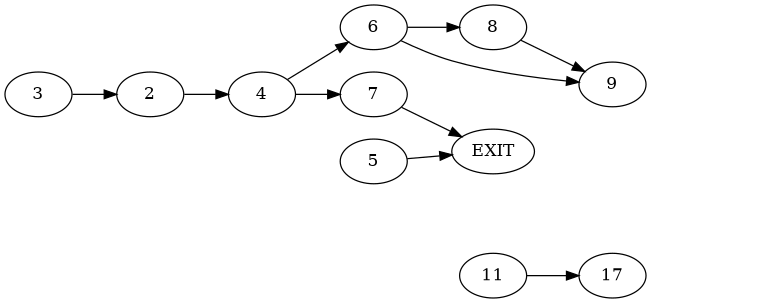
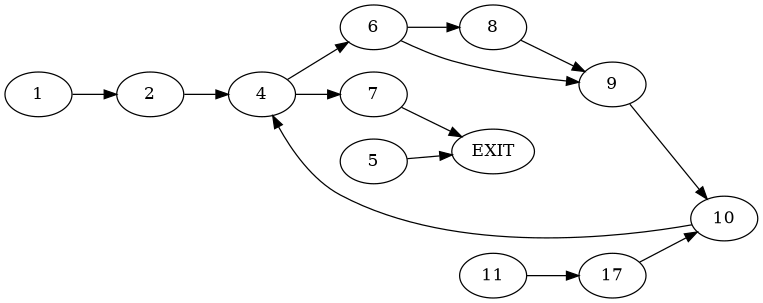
node "3": label "3" -> "1"
node "10": added
